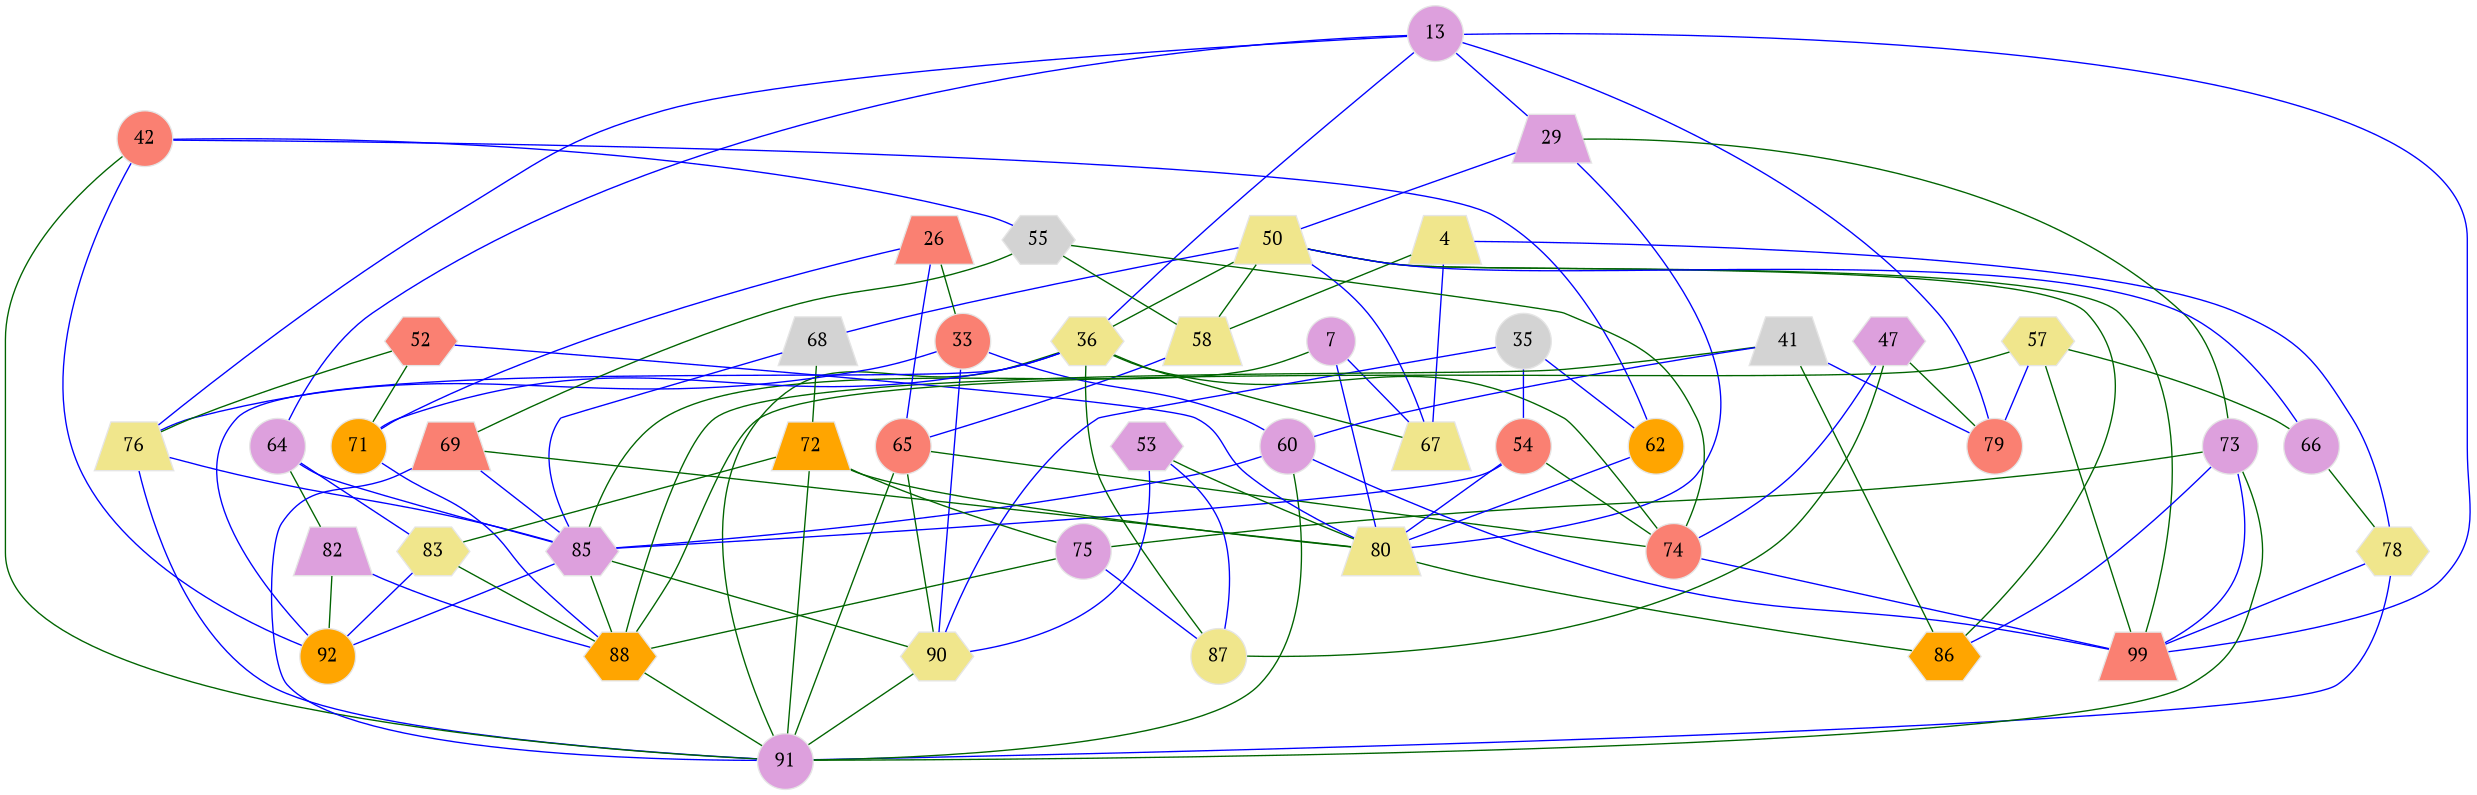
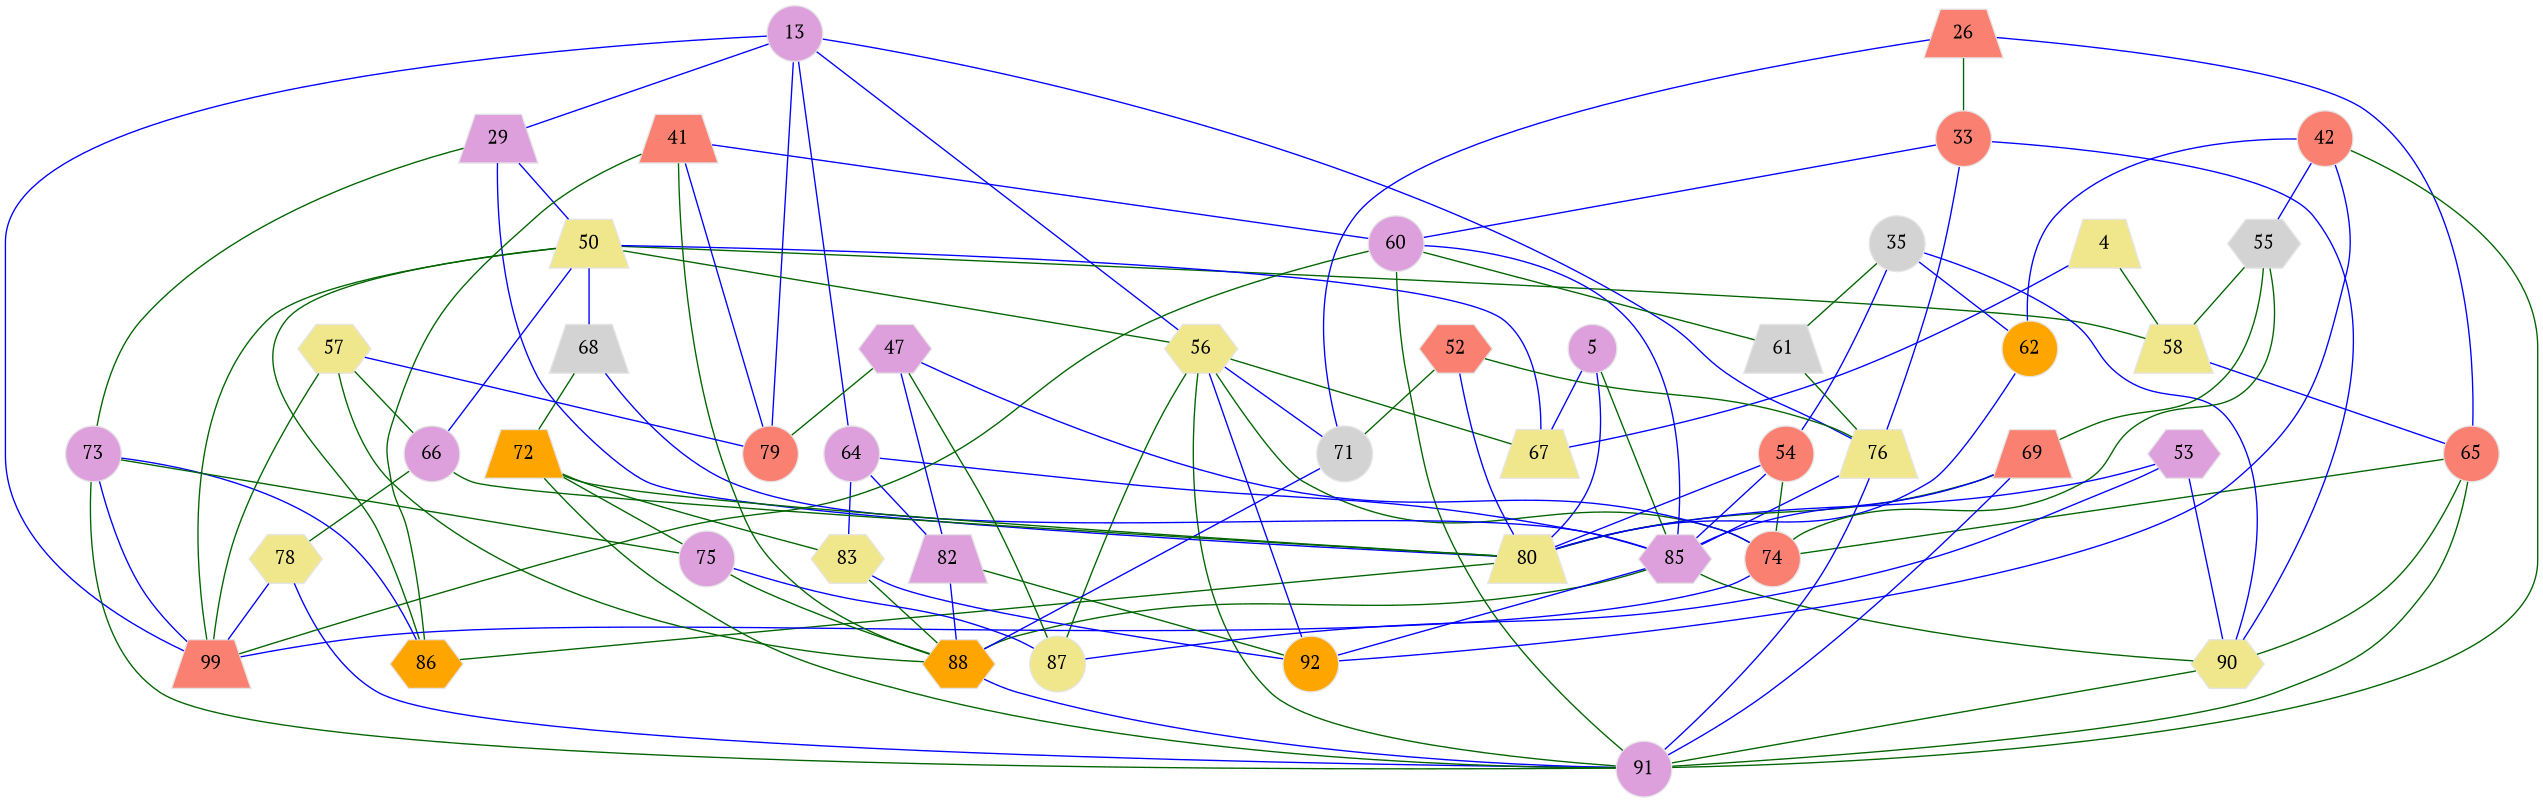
edge "4" -- "78": removed
node "36": label "36" -> "56"
node "7": label "7" -> "5"
node "41": fillcolor lightgrey -> salmon
node "61": added
node "71": fillcolor orange -> lightgrey
edge "47" -- "82": added
edge "53" -- "80": color darkgreen -> blue
edge "64" -- "82": color darkgreen -> blue
edge "66" -- "80": added
edge "60" -- "99": color blue -> darkgreen
edge "88" -- "91": color darkgreen -> blue
